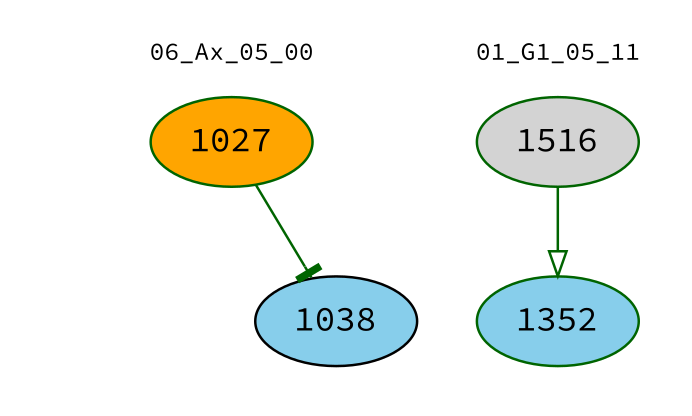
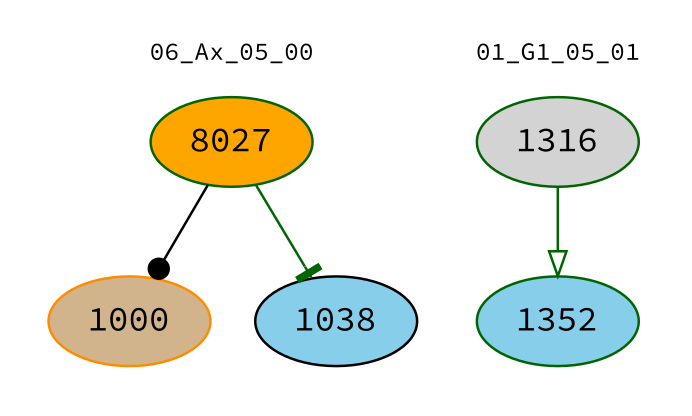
cluster "01_G1_05_11": label "01_G1_05_11" -> "01_G1_05_01"
node "1027": label "1027" -> "8027"
node "1516": label "1516" -> "1316"
node "1000": added
